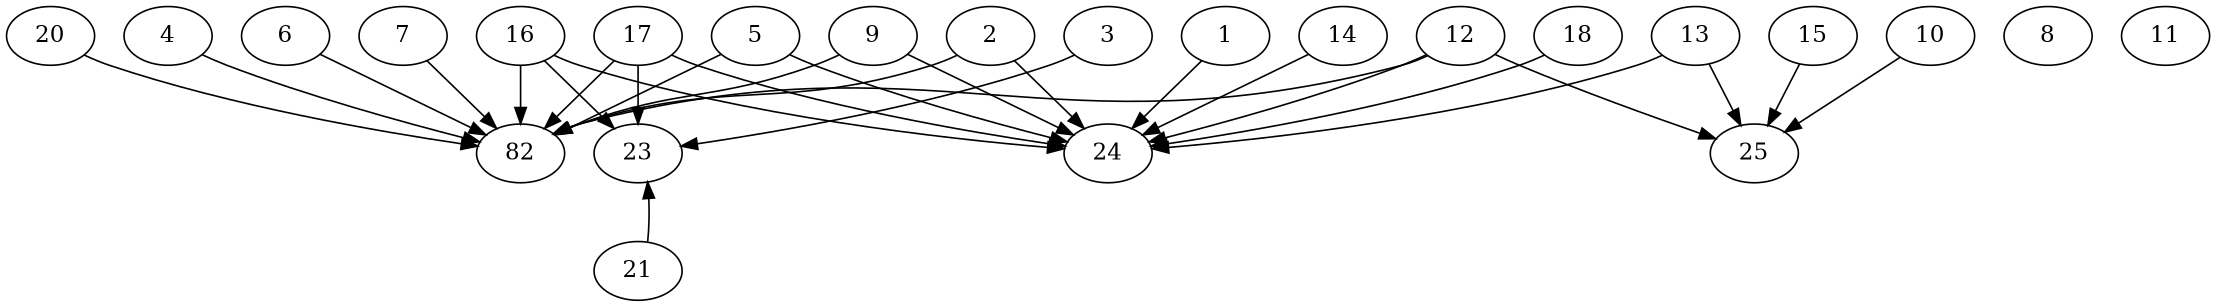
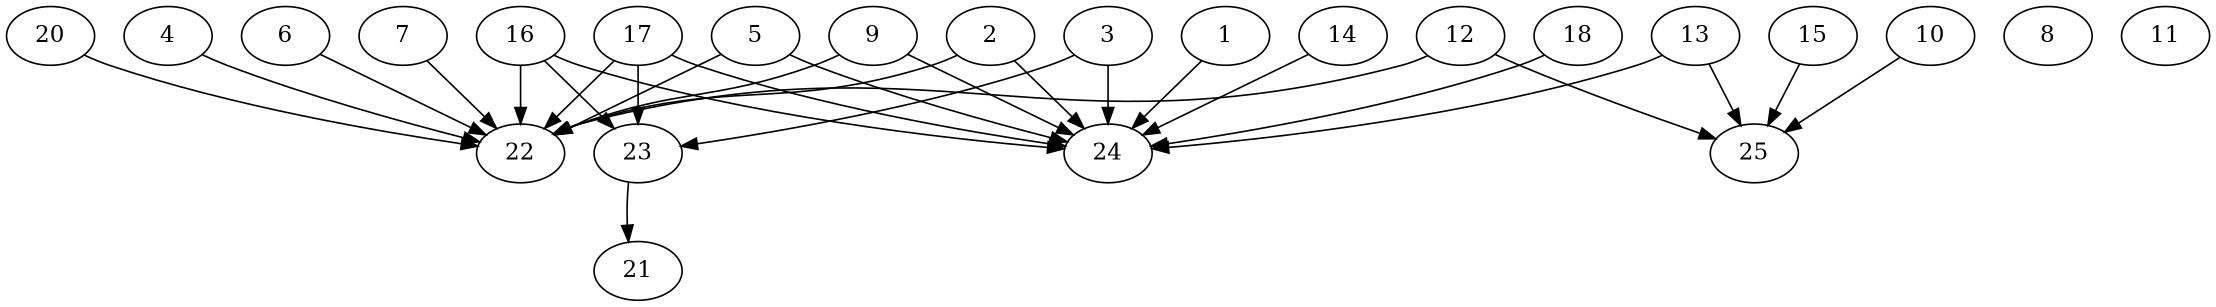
edge "12" -> "24": now "3" -> "24"
node "82": label "82" -> "22"
edge "21" -> "23": reversed
